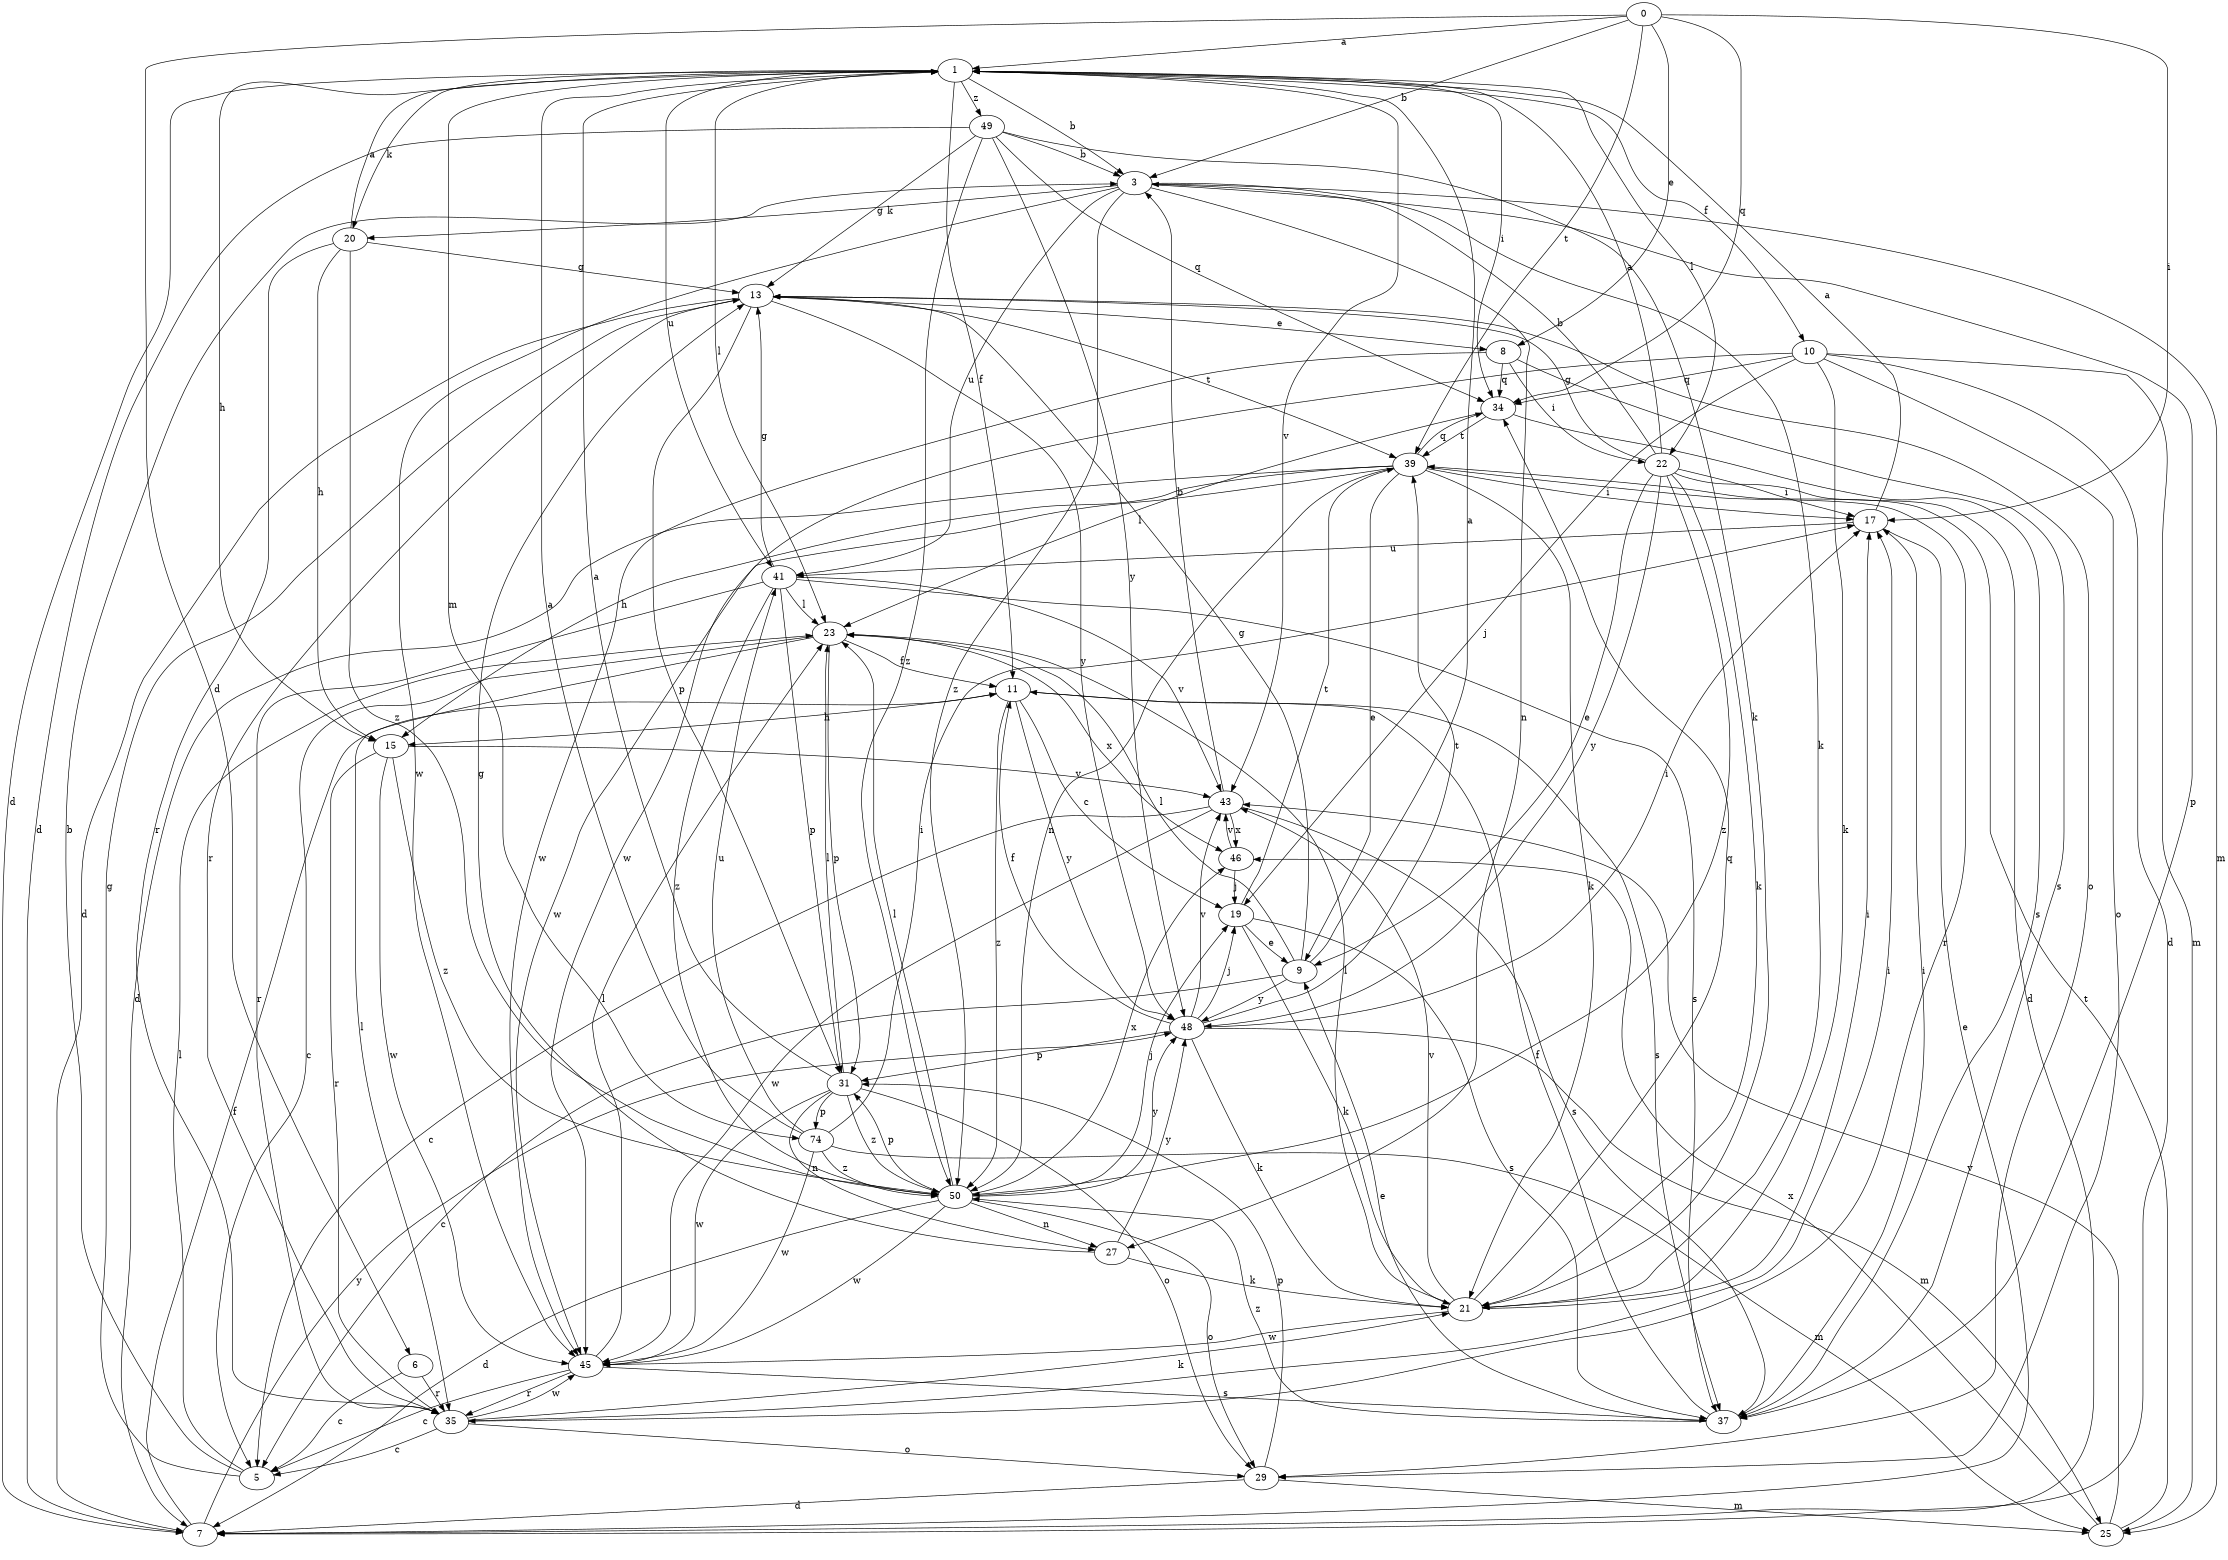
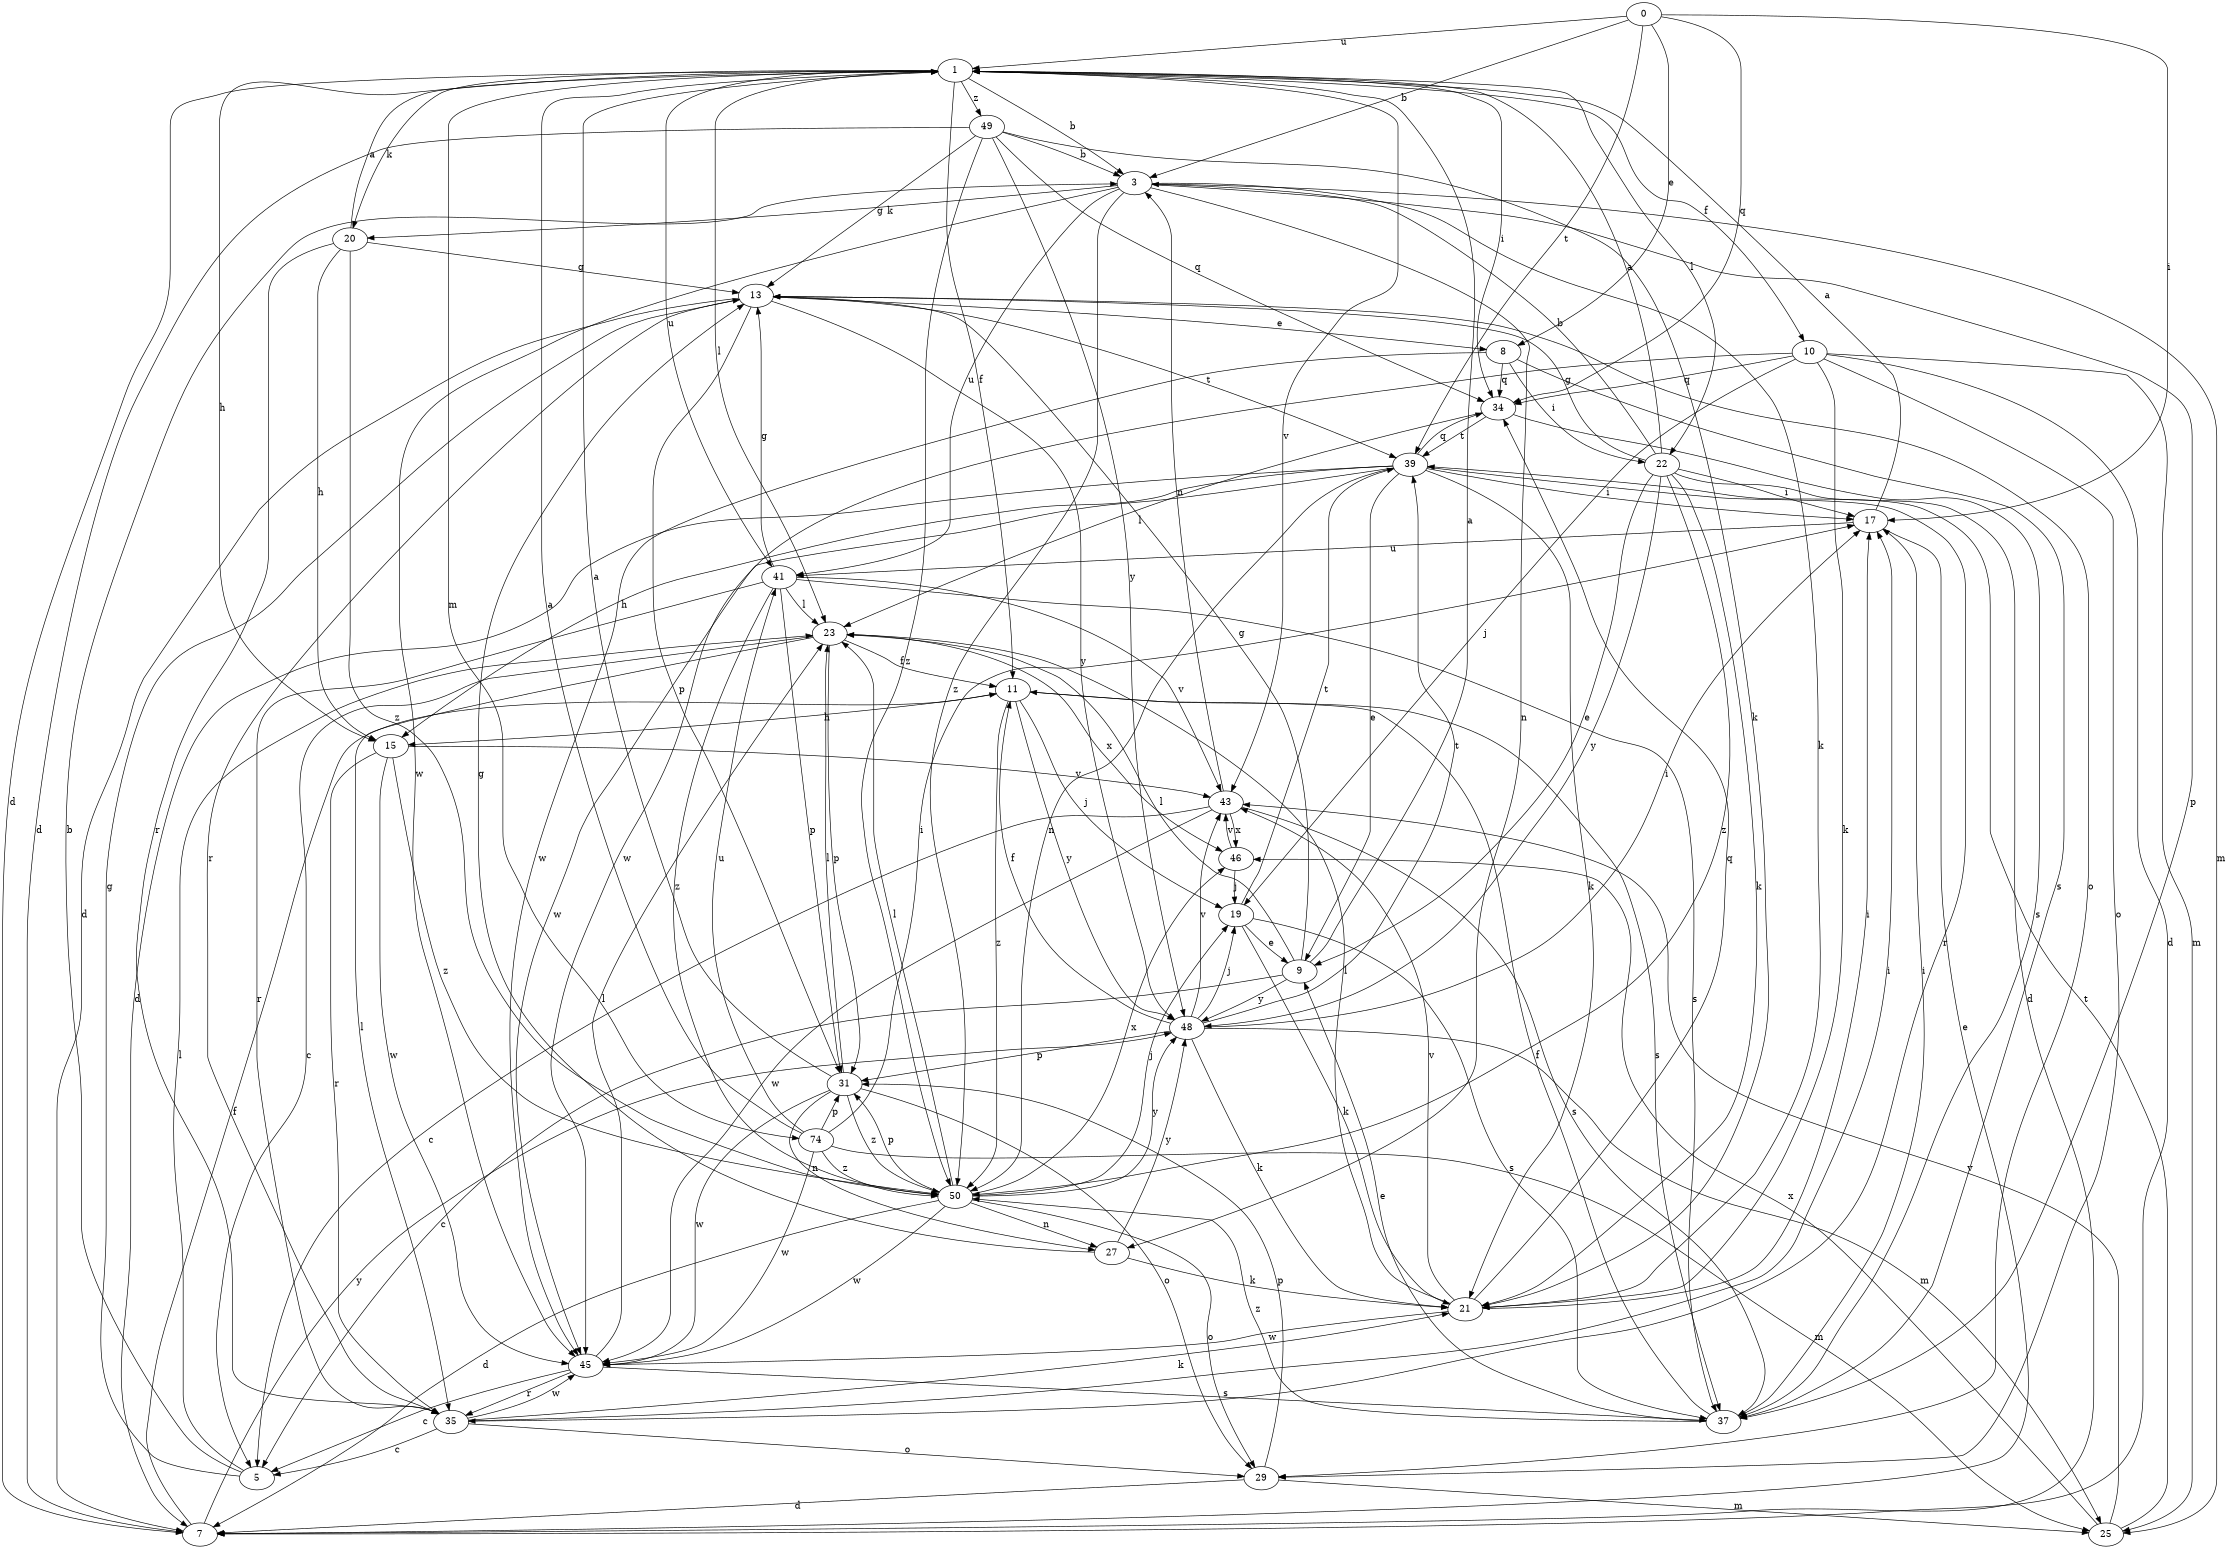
edge "0" -> "1": label "a" -> "u"
edge "43" -> "3": label "b" -> "n"
edge "11" -> "19": label "c" -> "j"
edge "31" -> "74": reversed
node "6": removed
